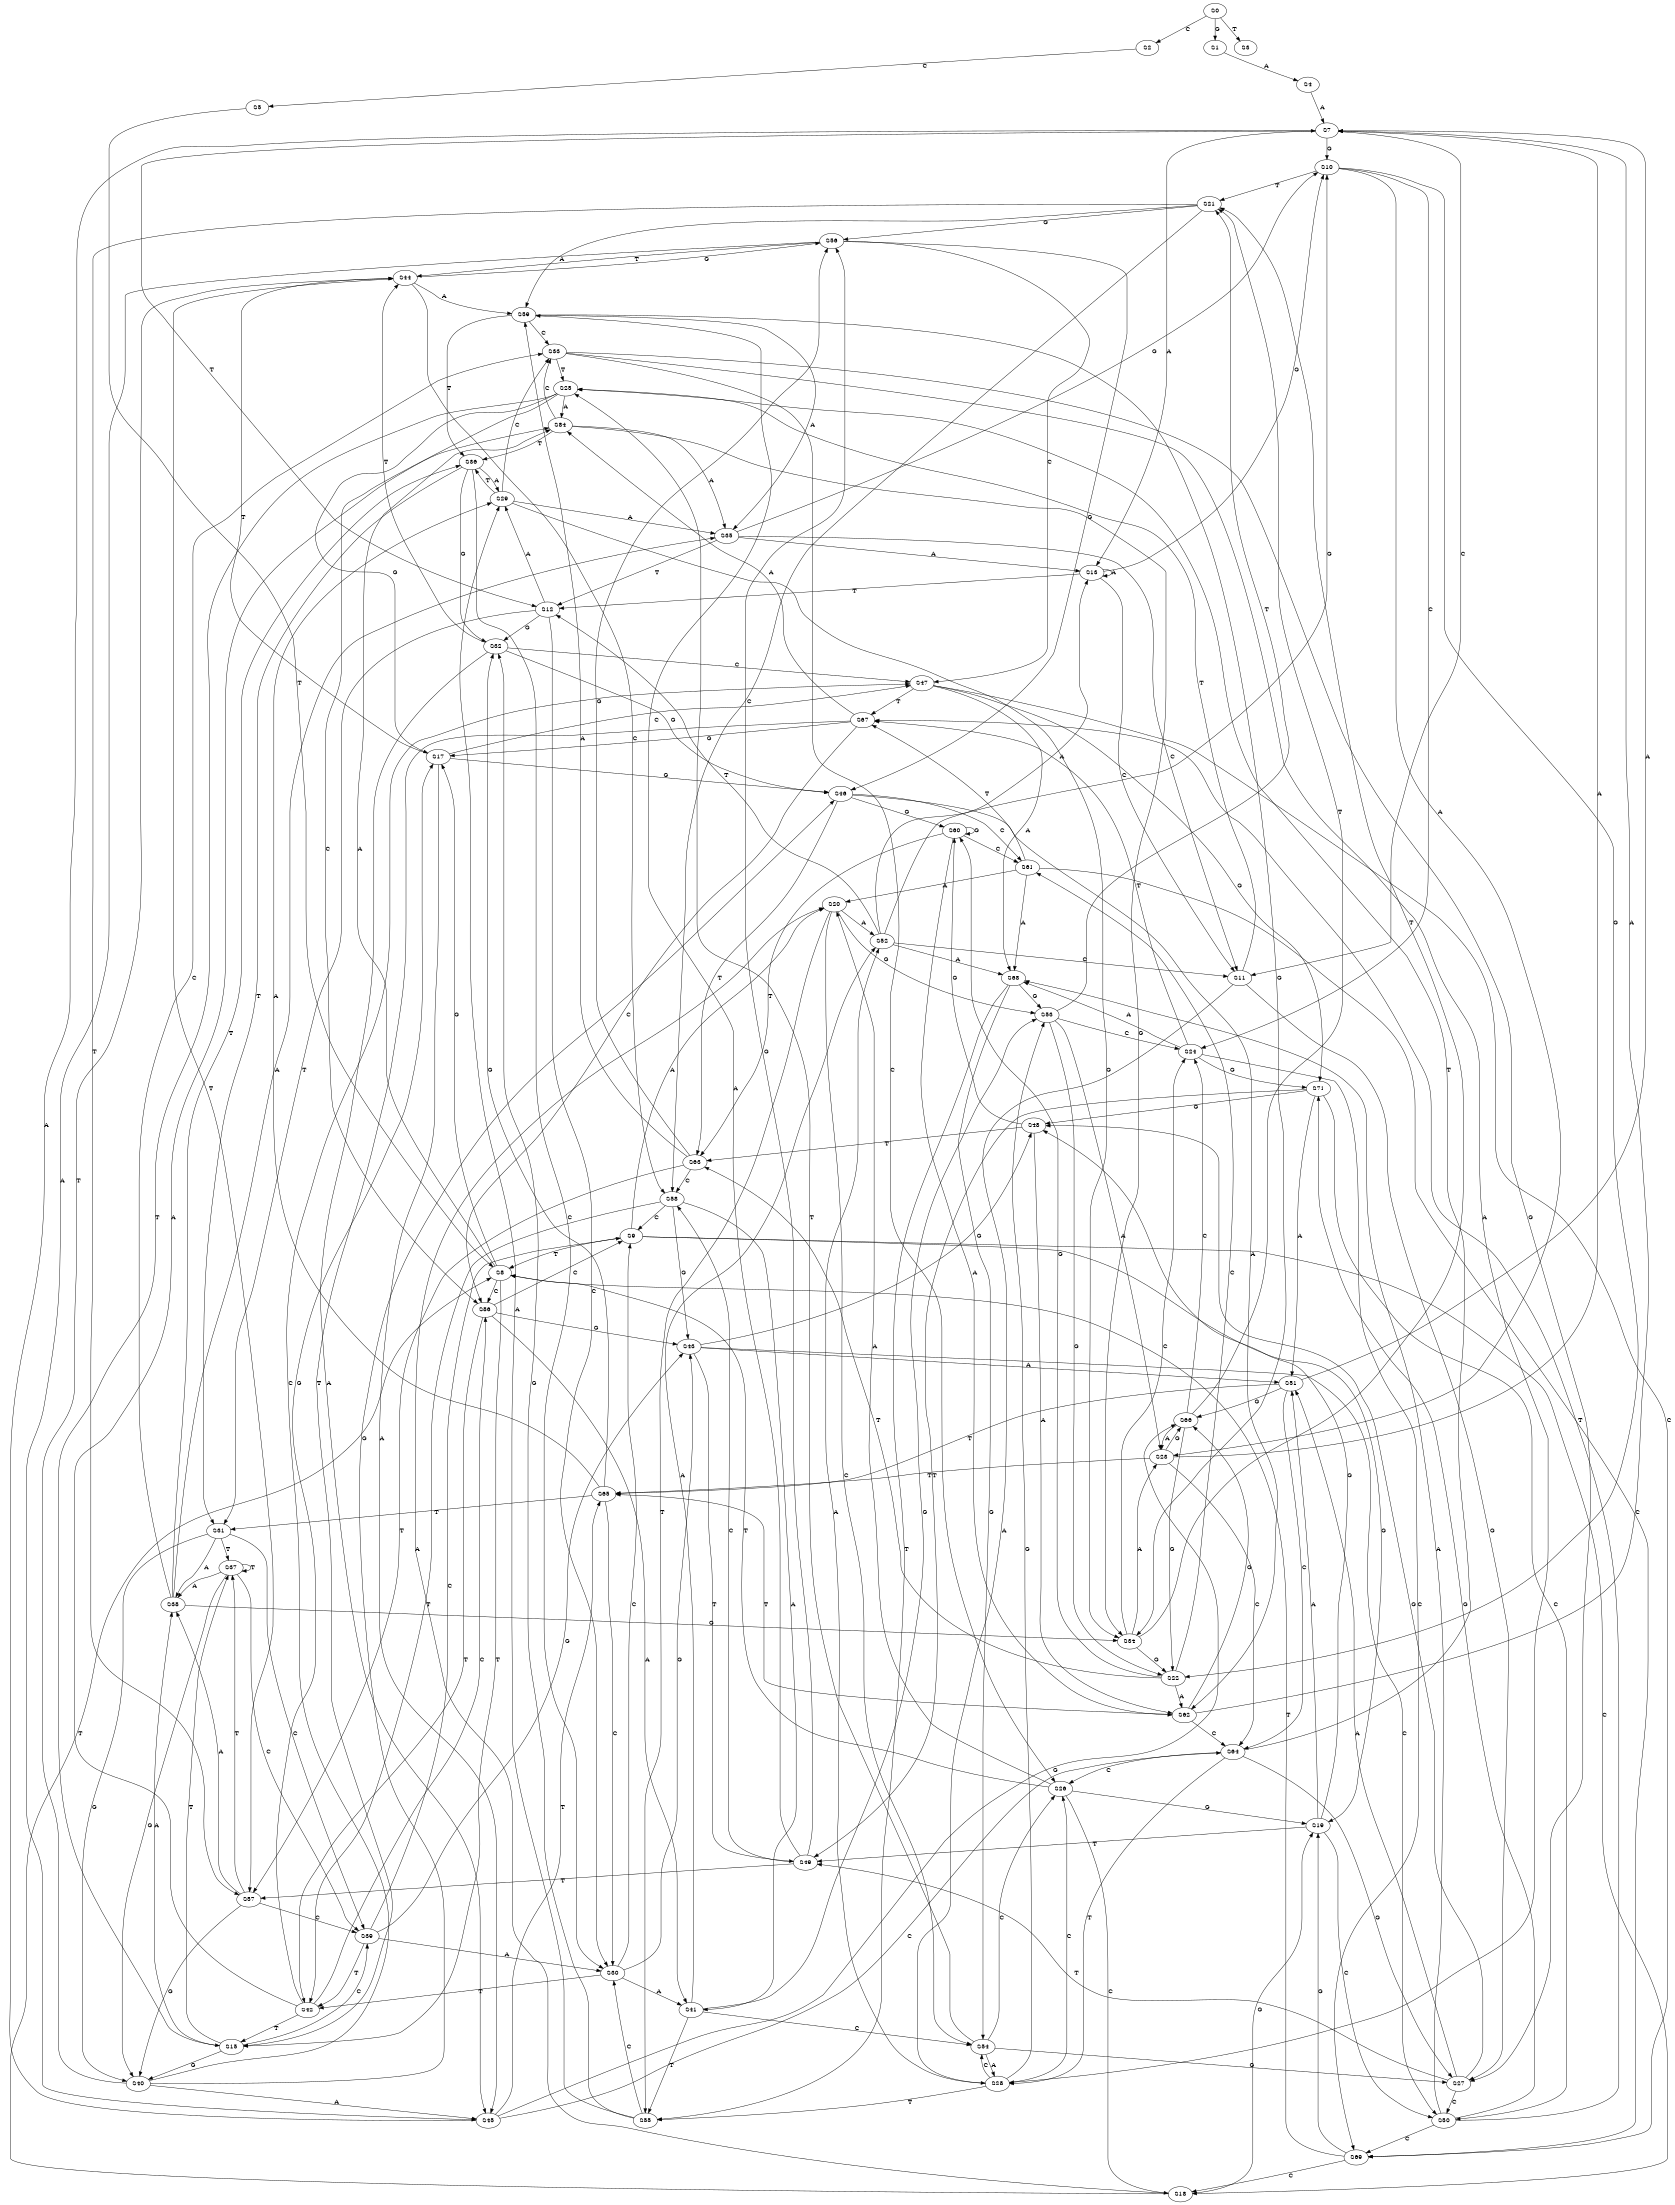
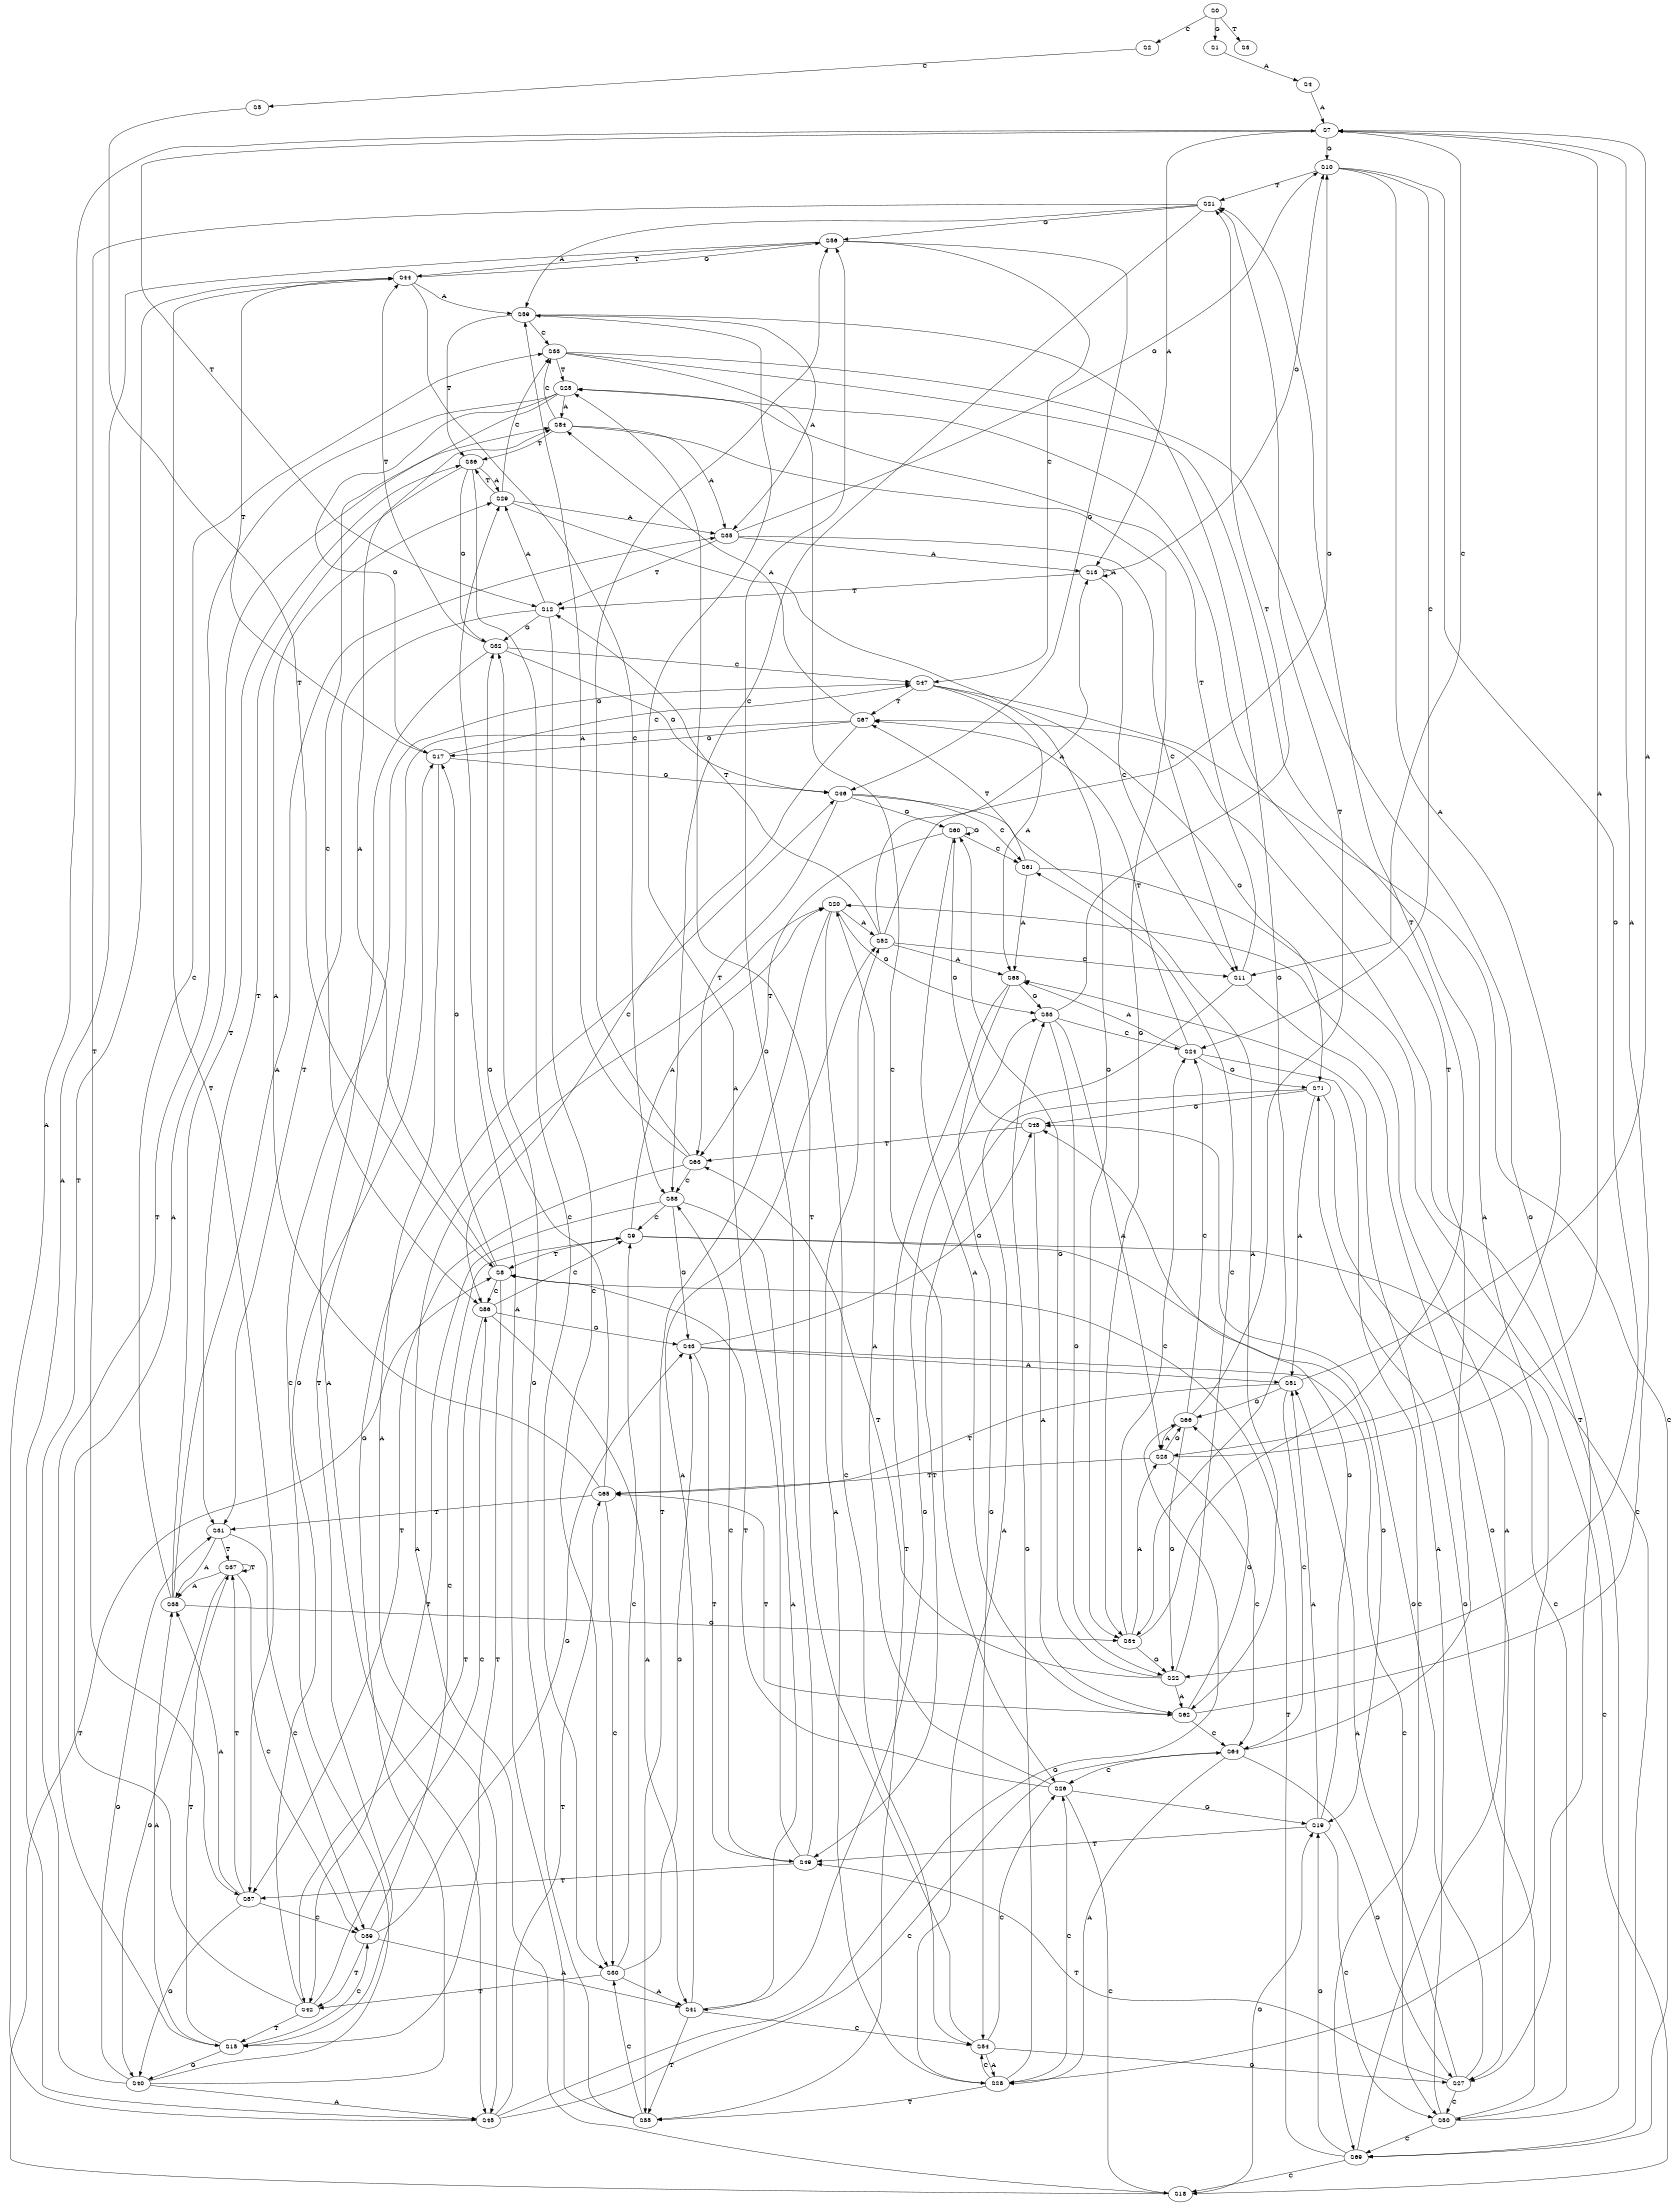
edge "S61" -> "S20": now "S69" -> "S20"
edge "S31" -> "S40": reversed
edge "S64" -> "S28": label "T" -> "A"
edge "S39" -> "S30": now "S39" -> "S41"
